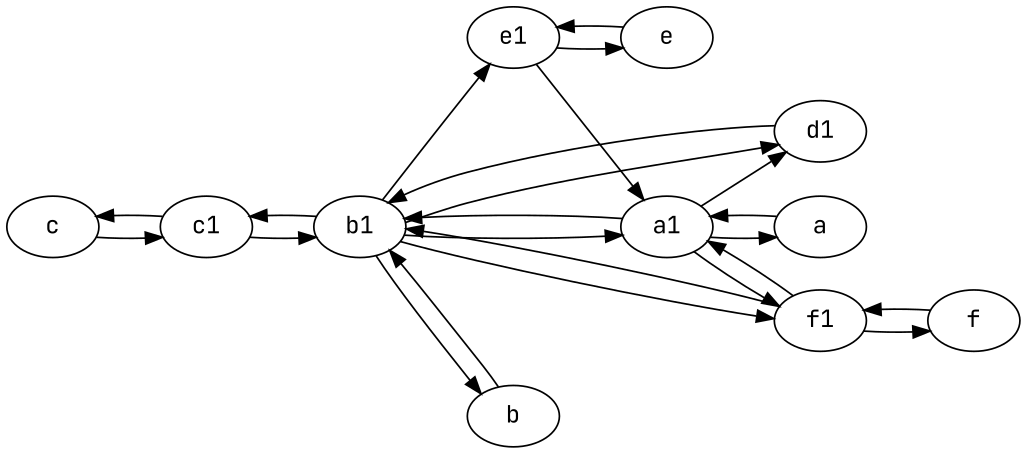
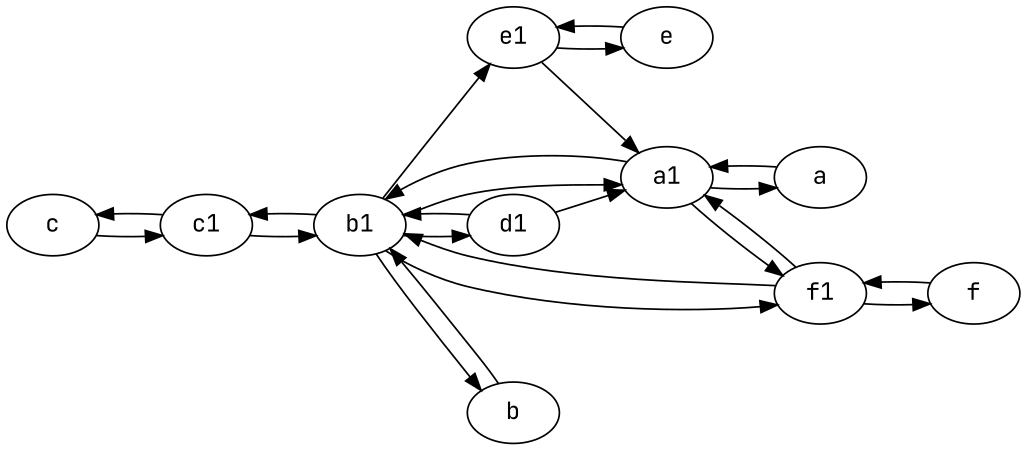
edge "a1" -> "d1": reversed
